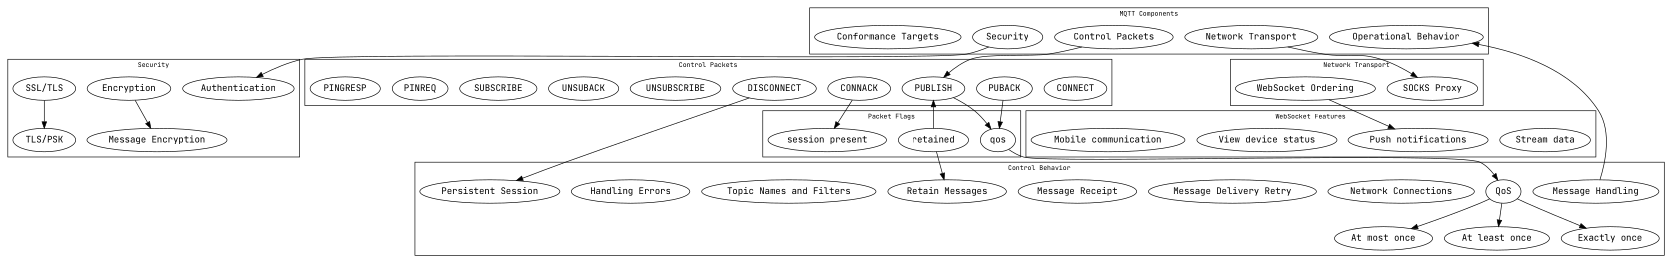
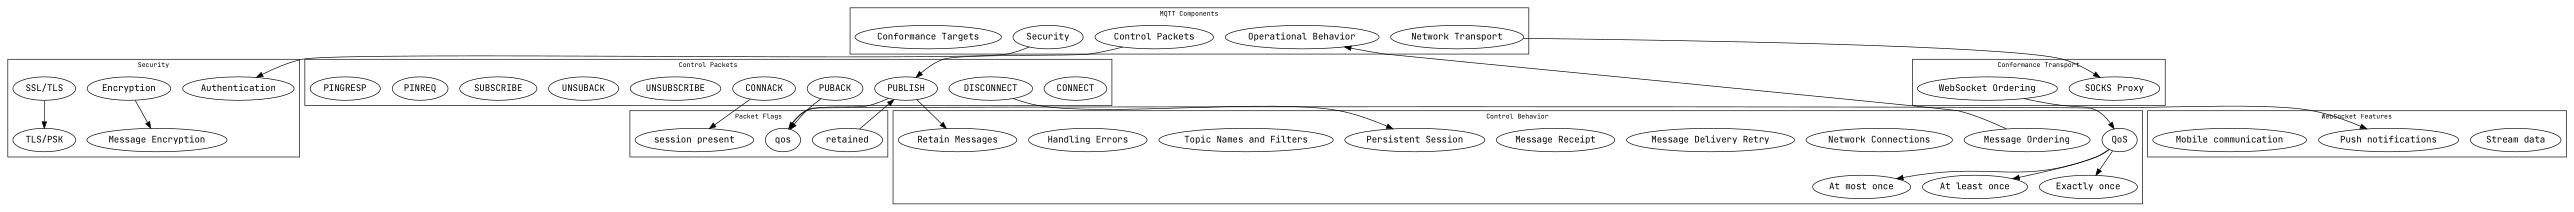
cluster "Network Transport": label "Network Transport" -> "Conformance Transport"
node "View device status": removed
edge "retained" -> "Retain Messages": now "PUBLISH" -> "Retain Messages"
node "Message Handling": label "Message Handling" -> "Message Ordering"
